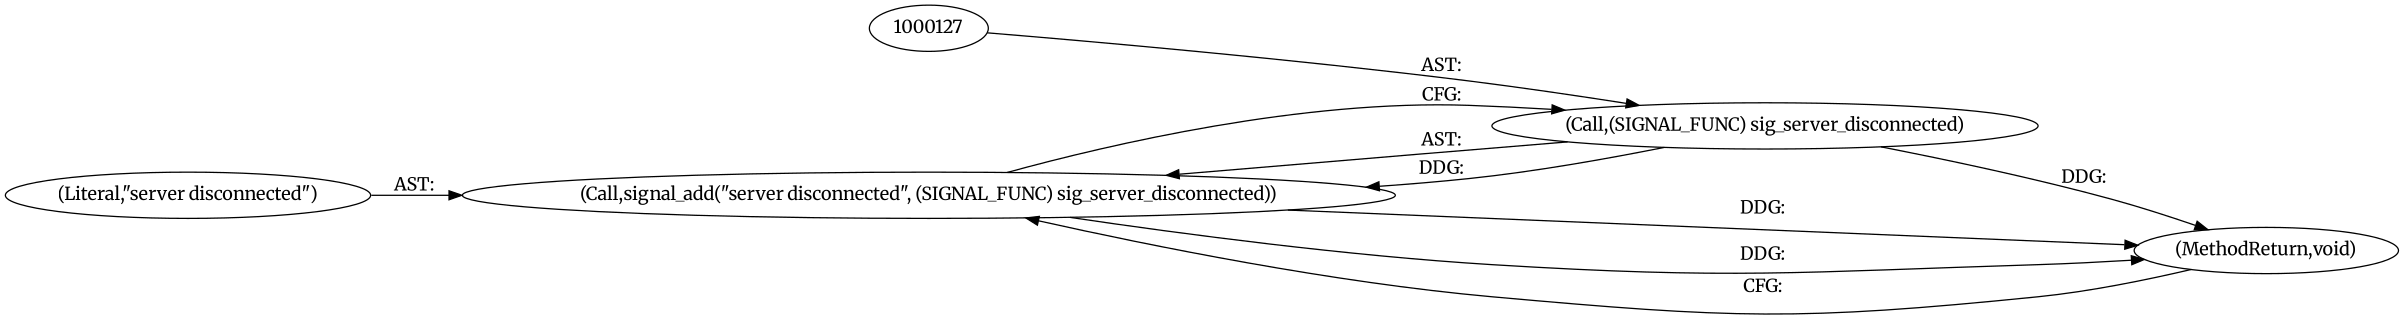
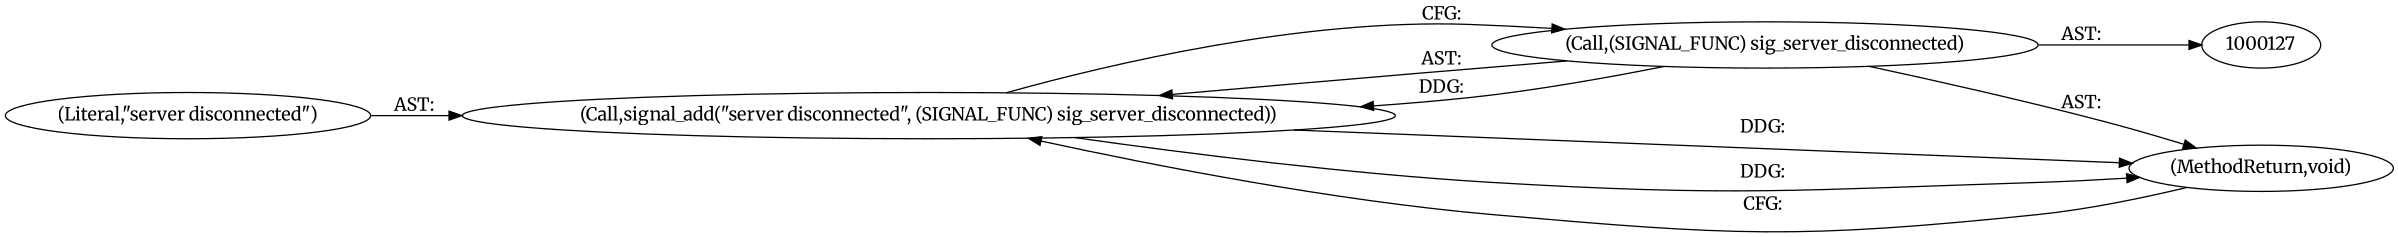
edge "1000127" -> "(Call,(SIGNAL_FUNC) sig_server_disconnected)": reversed
edge "(Call,(SIGNAL_FUNC) sig_server_disconnected)" -> "(MethodReturn,void)": label "DDG: " -> "AST: "
